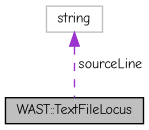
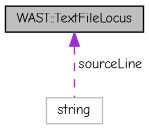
edge "WAST::TextFileLocus" -> "string": reversed
